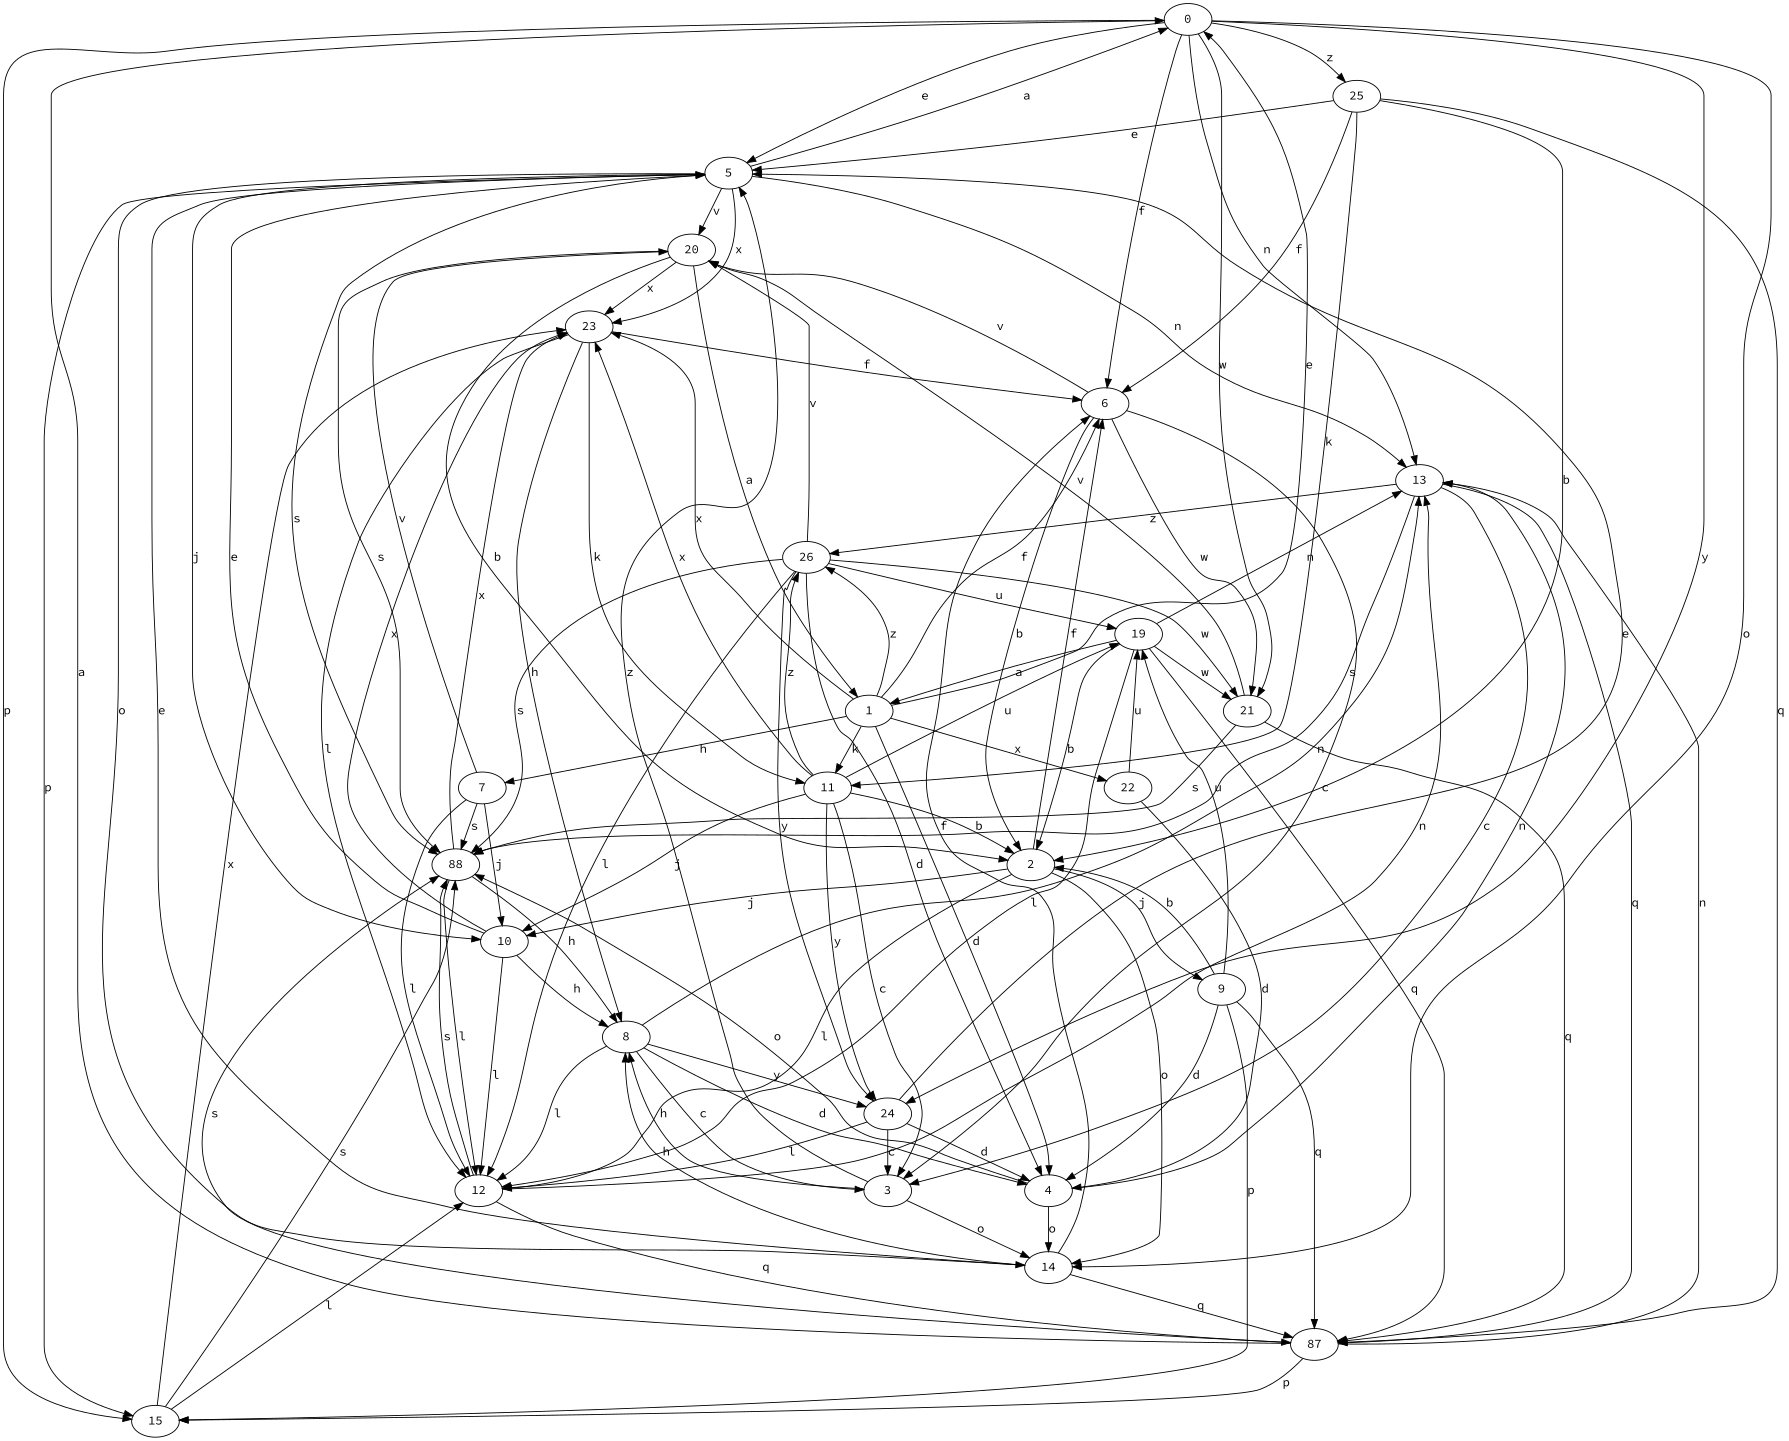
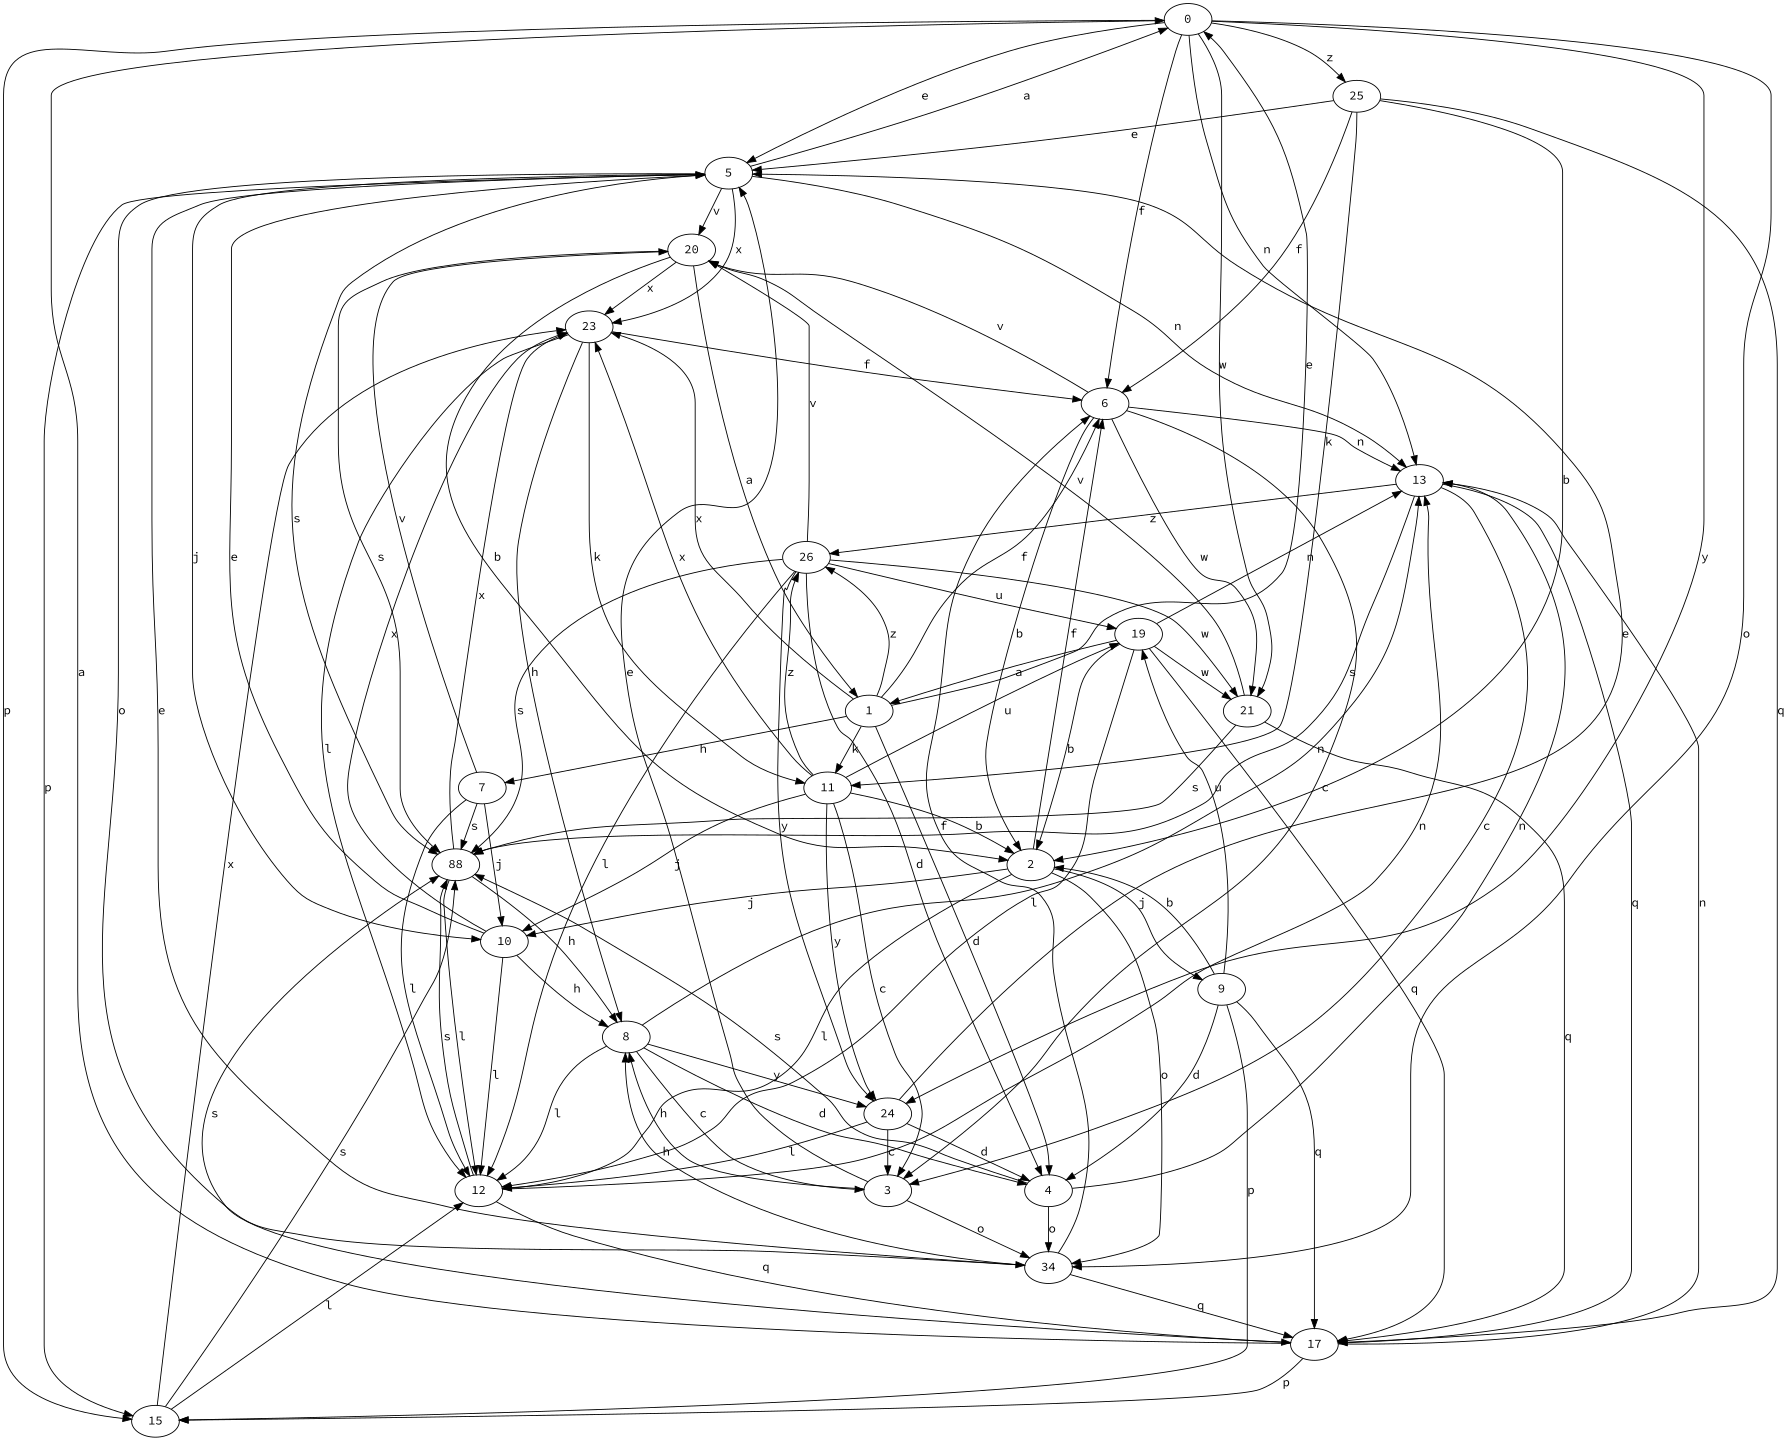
edge "6" -> "13": added, label "n"
edge "3" -> "5": label "z" -> "e"
node "22": removed
edge "4" -> "88": label "o" -> "s"
node "14": label "14" -> "34"
node "87": label "87" -> "17"
